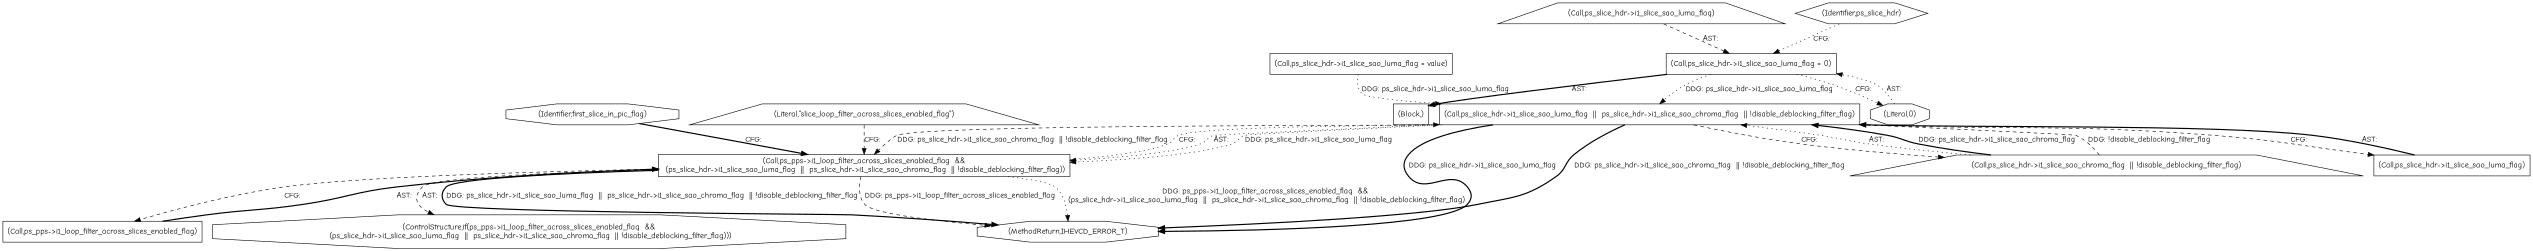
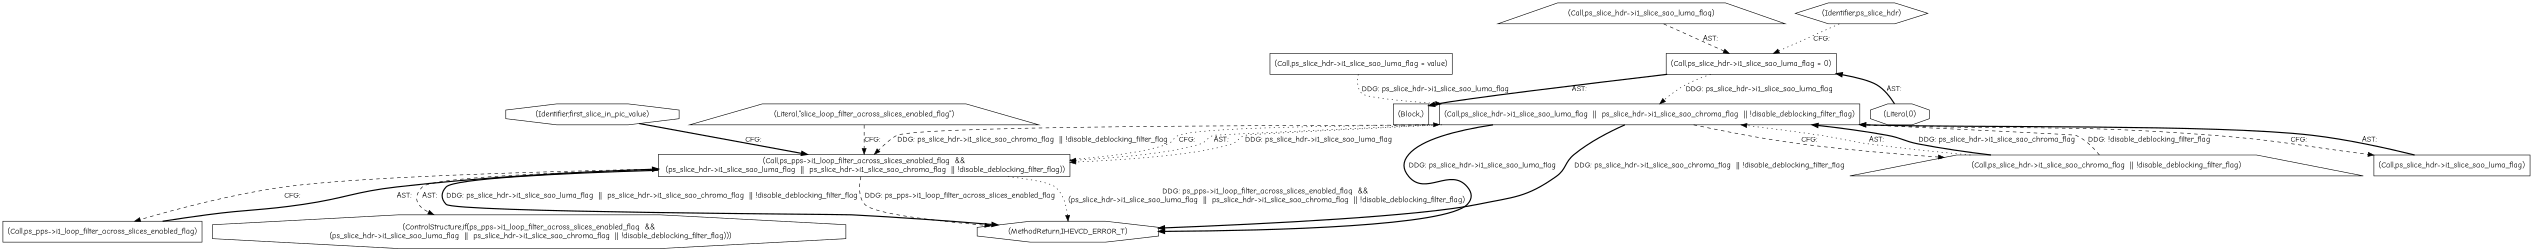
edge "(Literal,0)" -> "(Call,ps_slice_hdr->i1_slice_sao_luma_flag = 0)": style dotted -> bold
edge "(Call,ps_slice_hdr->i1_slice_sao_luma_flag = 0)" -> "(Literal,0)": removed, label "CFG:"
node "(Identifier,first_slice_in_pic_flag)": label "(Identifier,first_slice_in_pic_flag)" -> "(Identifier,first_slice_in_pic_value)"
